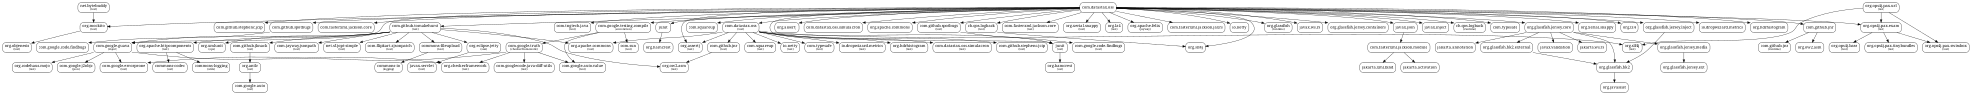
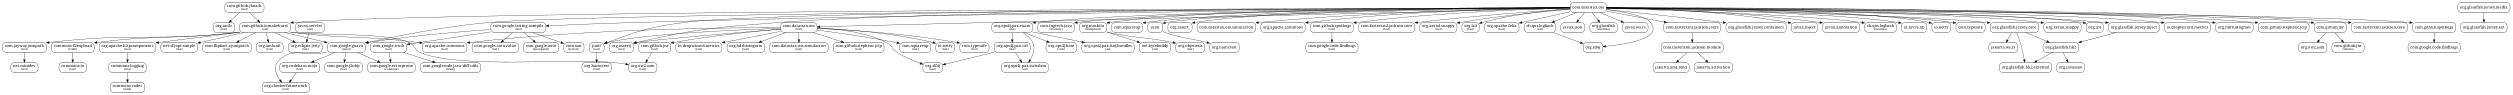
edge "net.bytebuddy" -> "org.mockito": reversed
edge "org.ops4j.pax.url" -> "org.ops4j.pax.exam": reversed
node "javax.annotation": added
node "at.favre.lib": added
node "org.mockito": text "(test)" -> "(fileupload)"
node "com.tngtech.java": text "(test)" -> "(mockito)"
node "com.google.testing.compile": text "(annotation)" -> "(test)"
node "org.apache.felix": text "(jayway)" -> "(test)"
edge "com.google.testing.compile" -> "com.google.guava": added
edge "javax.json" -> "com.fasterxml.jackson.module": now "com.fasterxml.jackson.jaxrs" -> "com.fasterxml.jackson.module"
edge "com.github.tomakehurst" -> "com.github.jknack": reversed
edge "org.glassfish.jersey.core" -> "org.glassfish.jersey.media": removed
node "jakarta.annotation": removed
node "javax.validation": removed
node "org.xmlunit": text "(ops)" -> "(test)"
node "commons-fileupload": text "(test)" -> "(truth)"
node "org.eclipse.jetty": text "(sun)" -> "(test)"
node "com.google.truth": text "(checkerframework)" -> "(test)"
node "com.sun": text "(test)" -> "(system)"
node "org.ops4j.base": text "(test)" -> "(com)"
edge "org.eclipse.jetty" -> "javax.servlet": reversed
edge "com.google.truth" -> "org.checkerframework": now "org.codehaus.mojo" -> "org.checkerframework"
edge "com.google.truth" -> "com.google.auto.value": removed
edge "org.apache.httpcomponents" -> "commons-codec": now "commons-logging" -> "commons-codec"
edge "org.glassfish.hk2.external" -> "org.glassfish.hk2": reversed
node "net.minidev": added
node "com.google.j2objc": text "(json)" -> "(test)"
node "com.google.errorprone": text "(test)" -> "(codehaus)"
node "commons-codec": text "(test)" -> "(felix)"
node "commons-logging": text "(utils)" -> "(test)"
node "commons-io": text "(logging)" -> "(test)"
node "com.googlecode.java-diff-utils": text "(test)" -> "(truth)"
edge "org.antlr" -> "com.google.auto": now "com.google.testing.compile" -> "com.google.auto"
node "com.google.auto": text "(test)" -> "(zjsonpatch)"
